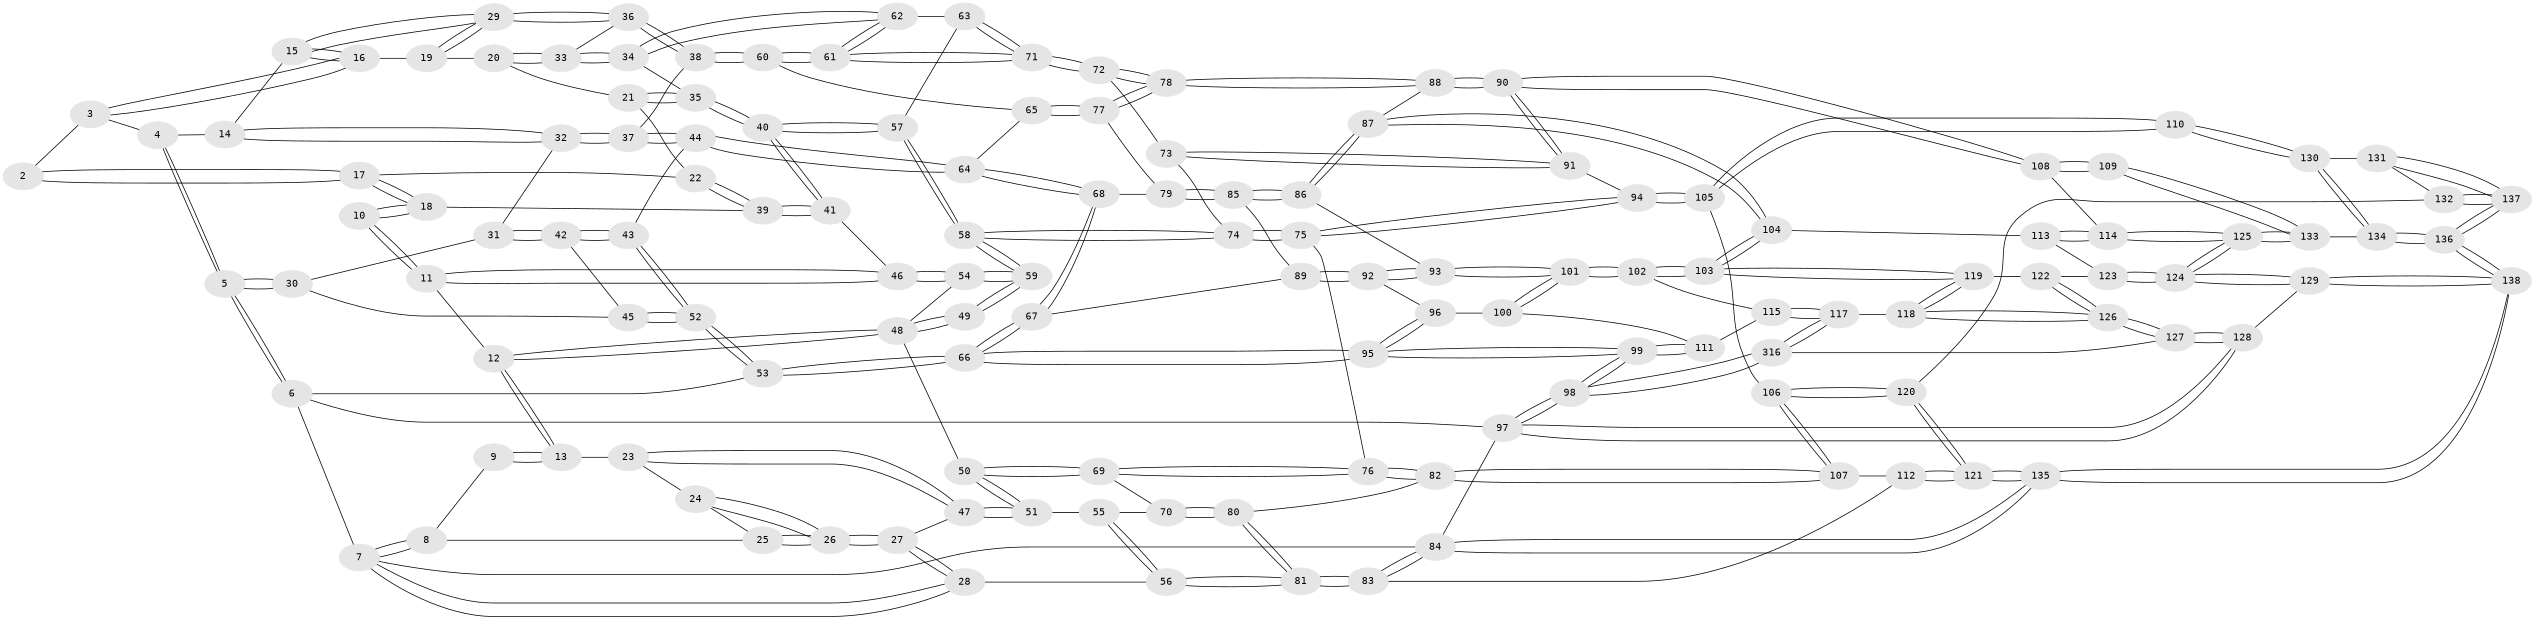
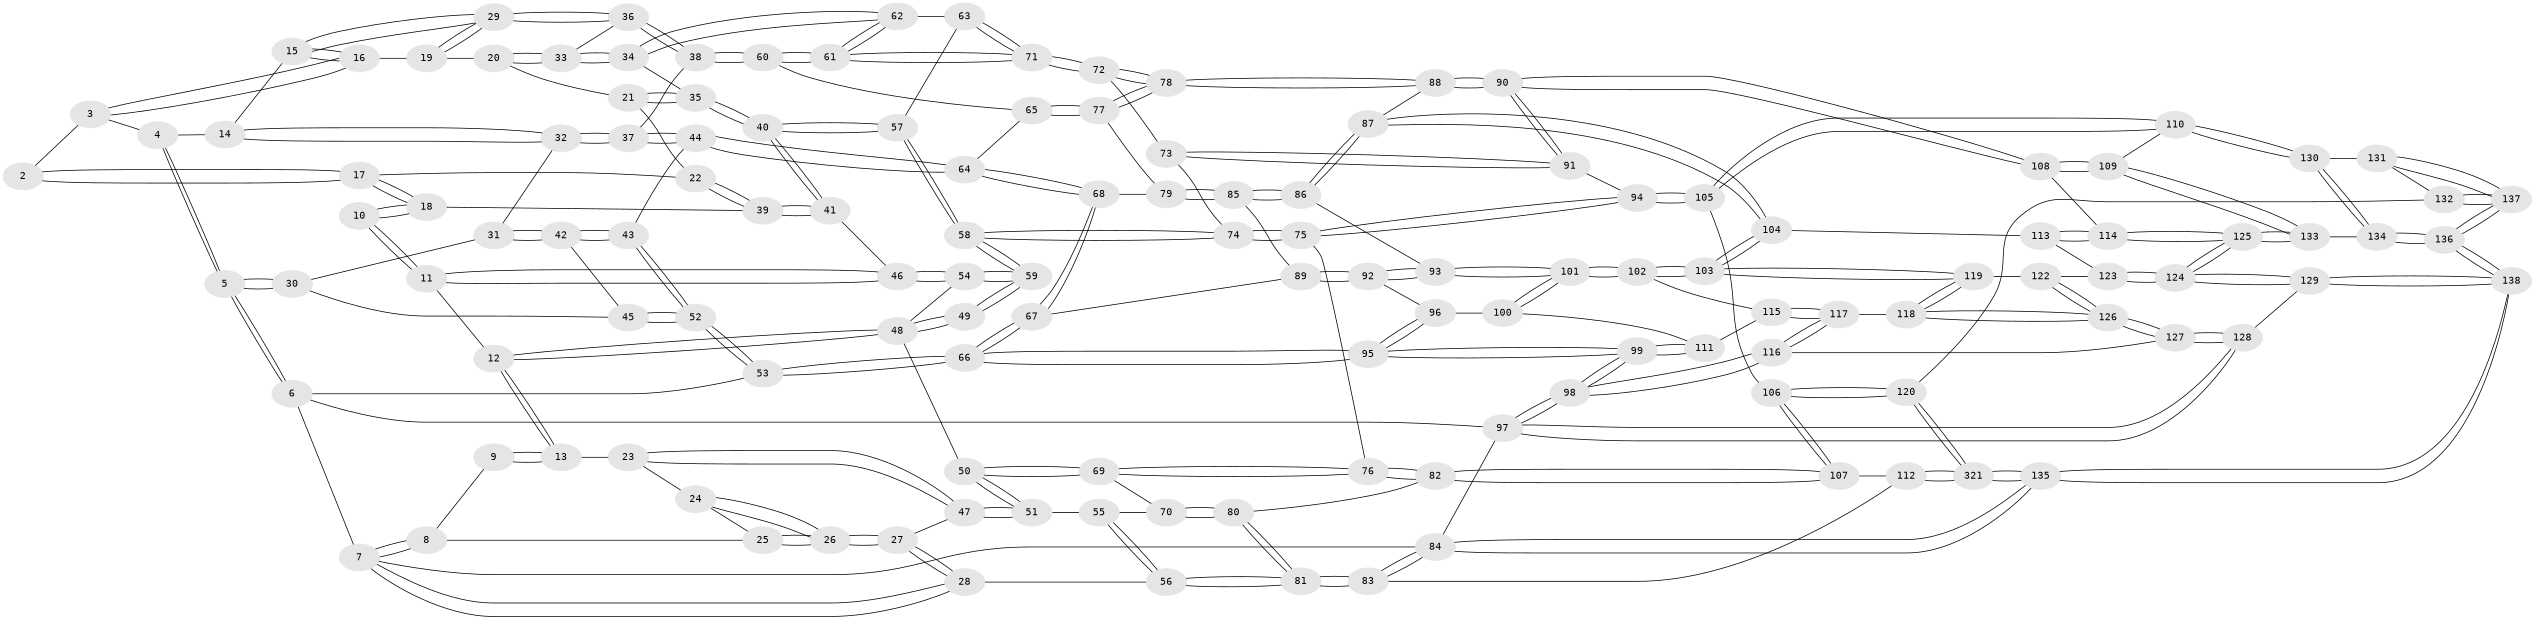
edge "110" -- "109": added
node "316": label "316" -> "116"
node "121": label "121" -> "321"
